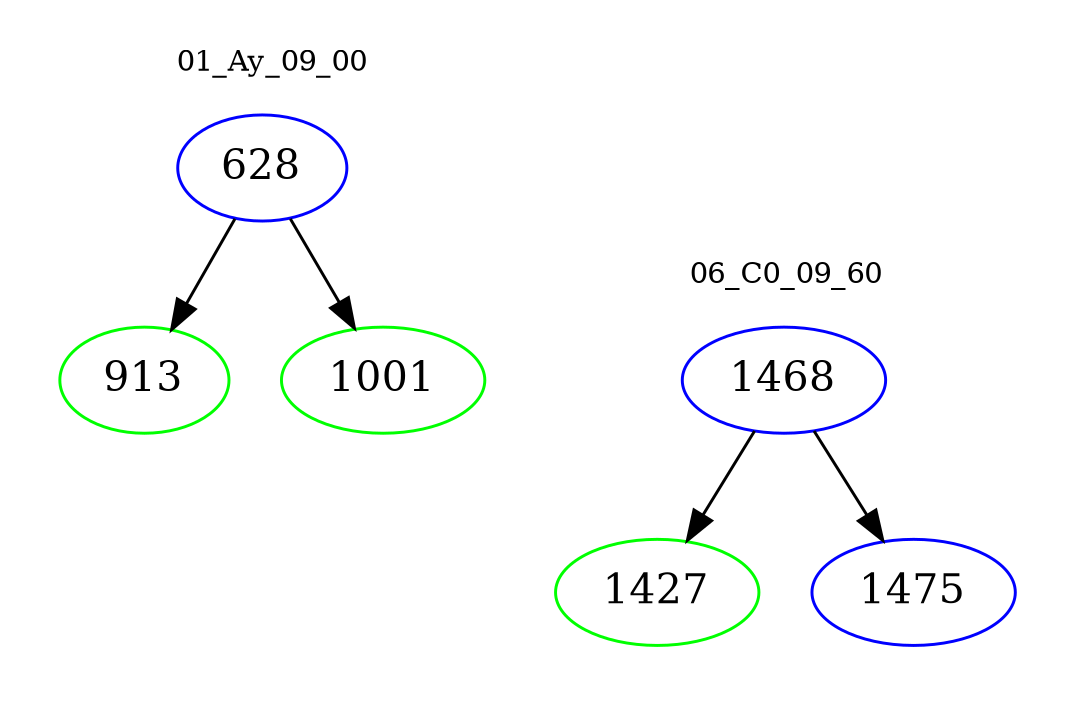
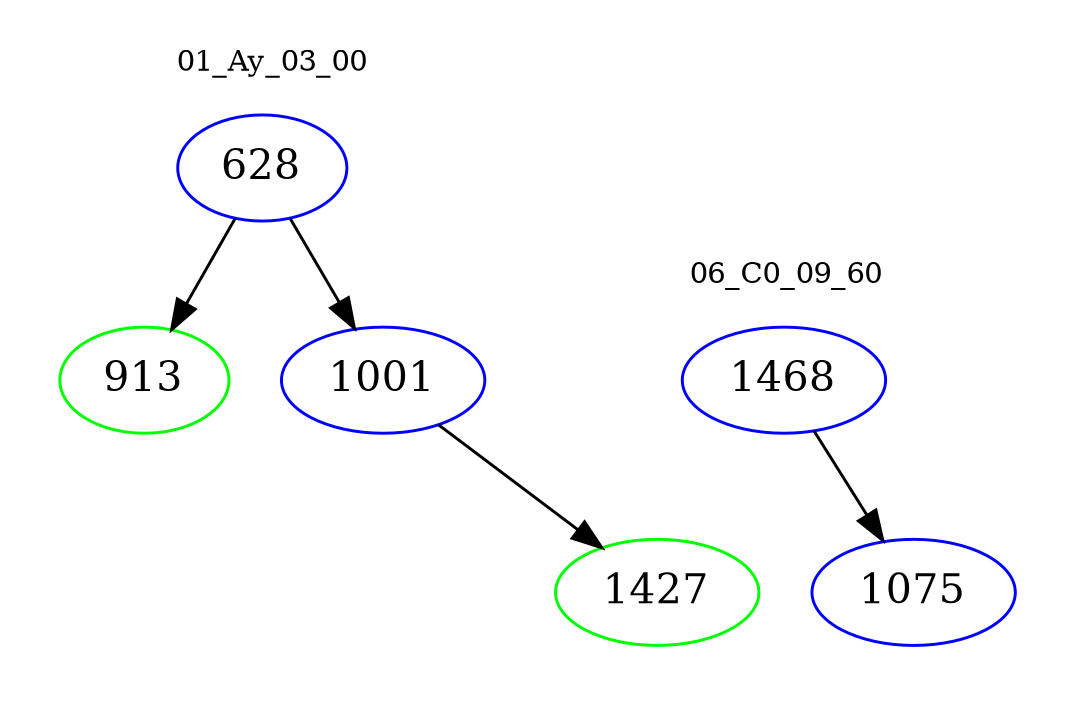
cluster "01_Ay_09_00": label "01_Ay_09_00" -> "01_Ay_03_00"
node "1001": color green -> blue
edge "1468" -> "1427": now "1001" -> "1427"
node "1475": label "1475" -> "1075"
